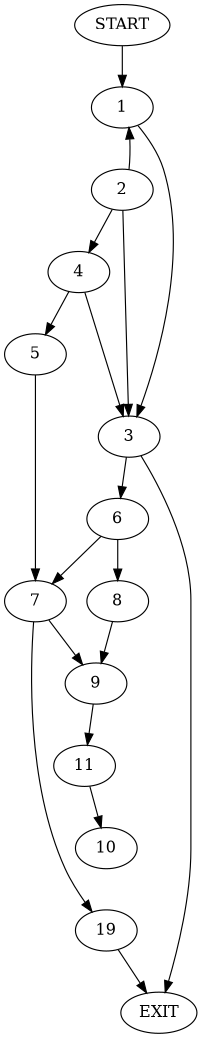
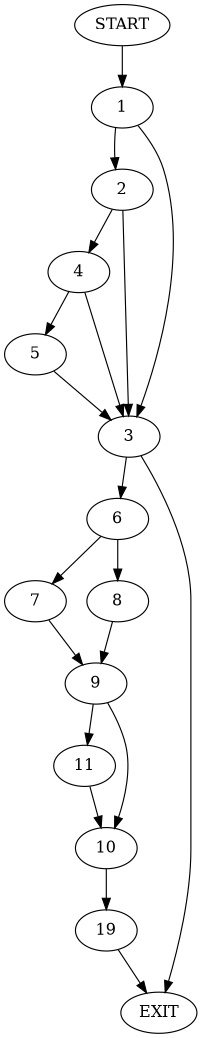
edge "2" -> "1": reversed
edge "5" -> "7": now "5" -> "3"
edge "9" -> "10": added
edge "7" -> "19": now "10" -> "19"
